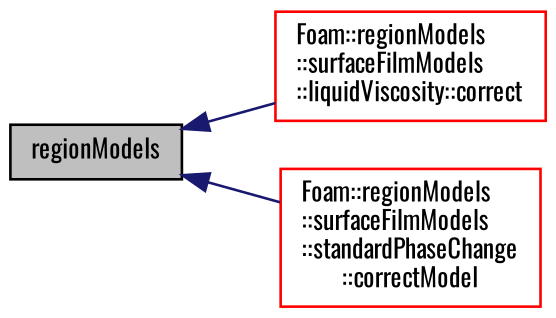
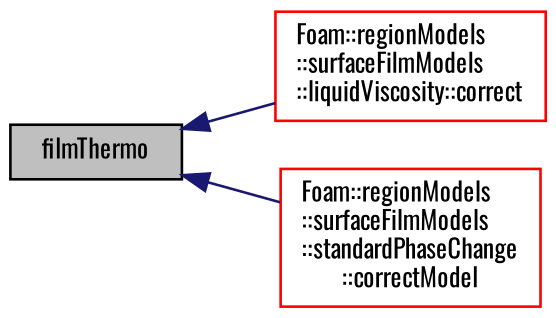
node "regionModels": label "regionModels" -> "filmThermo"
